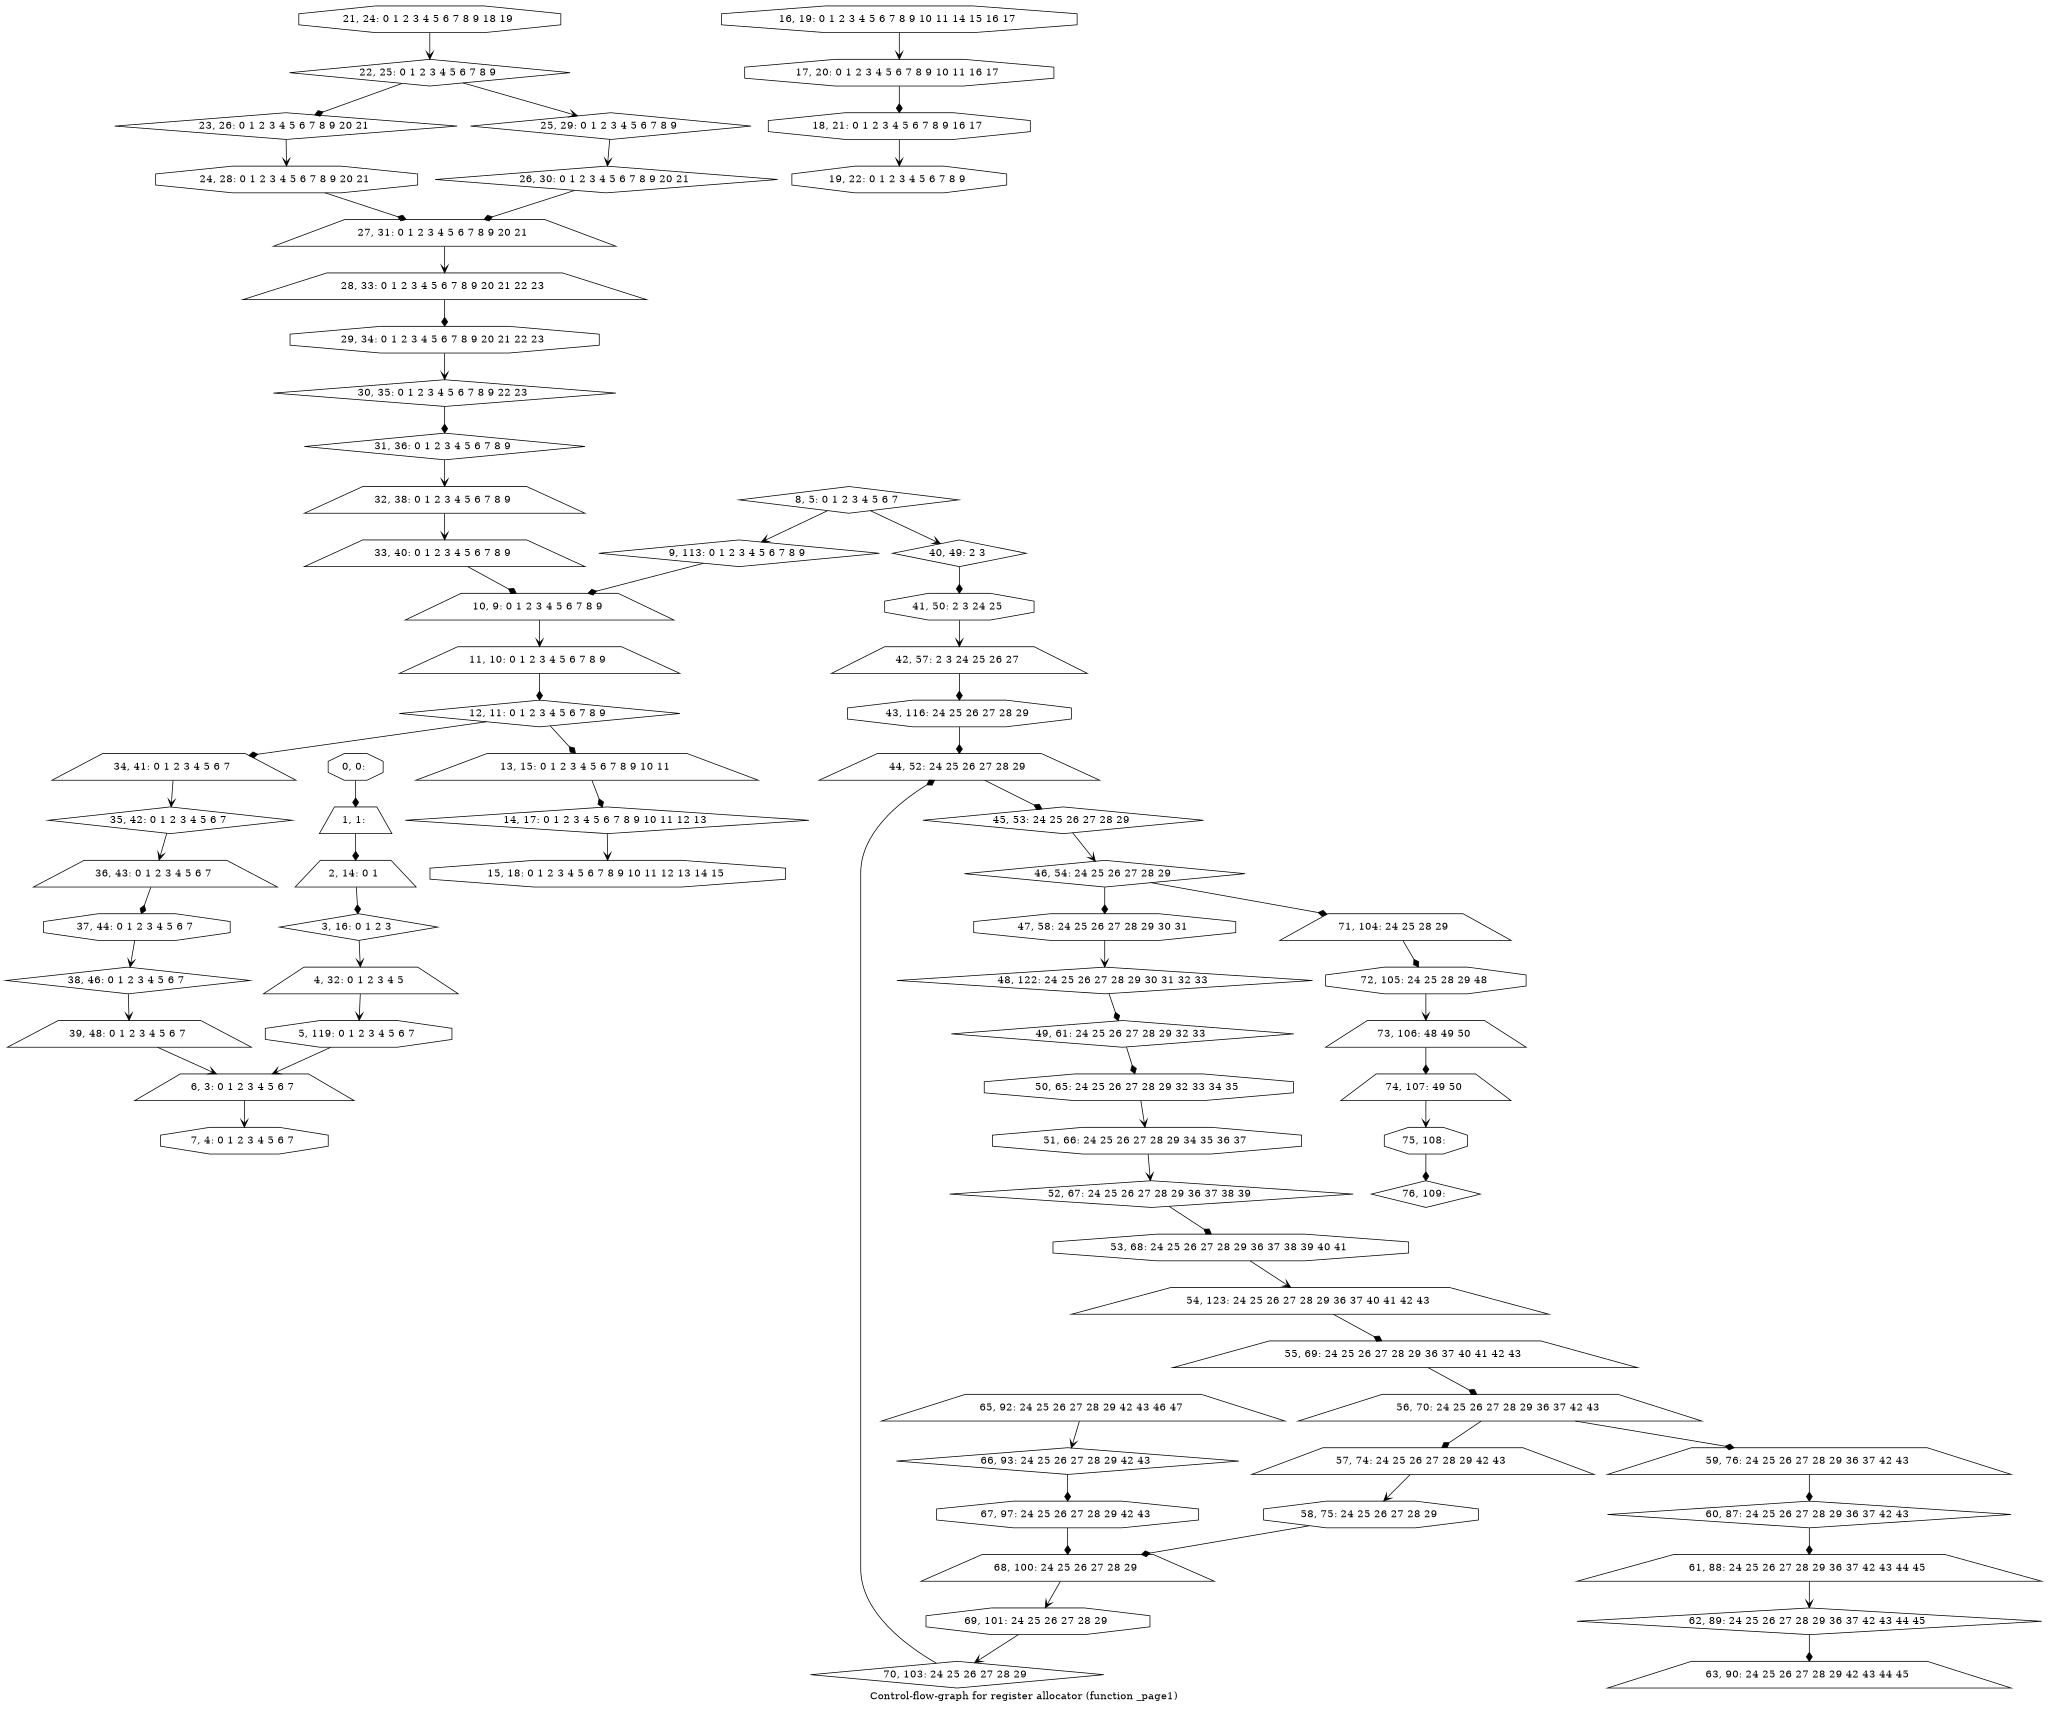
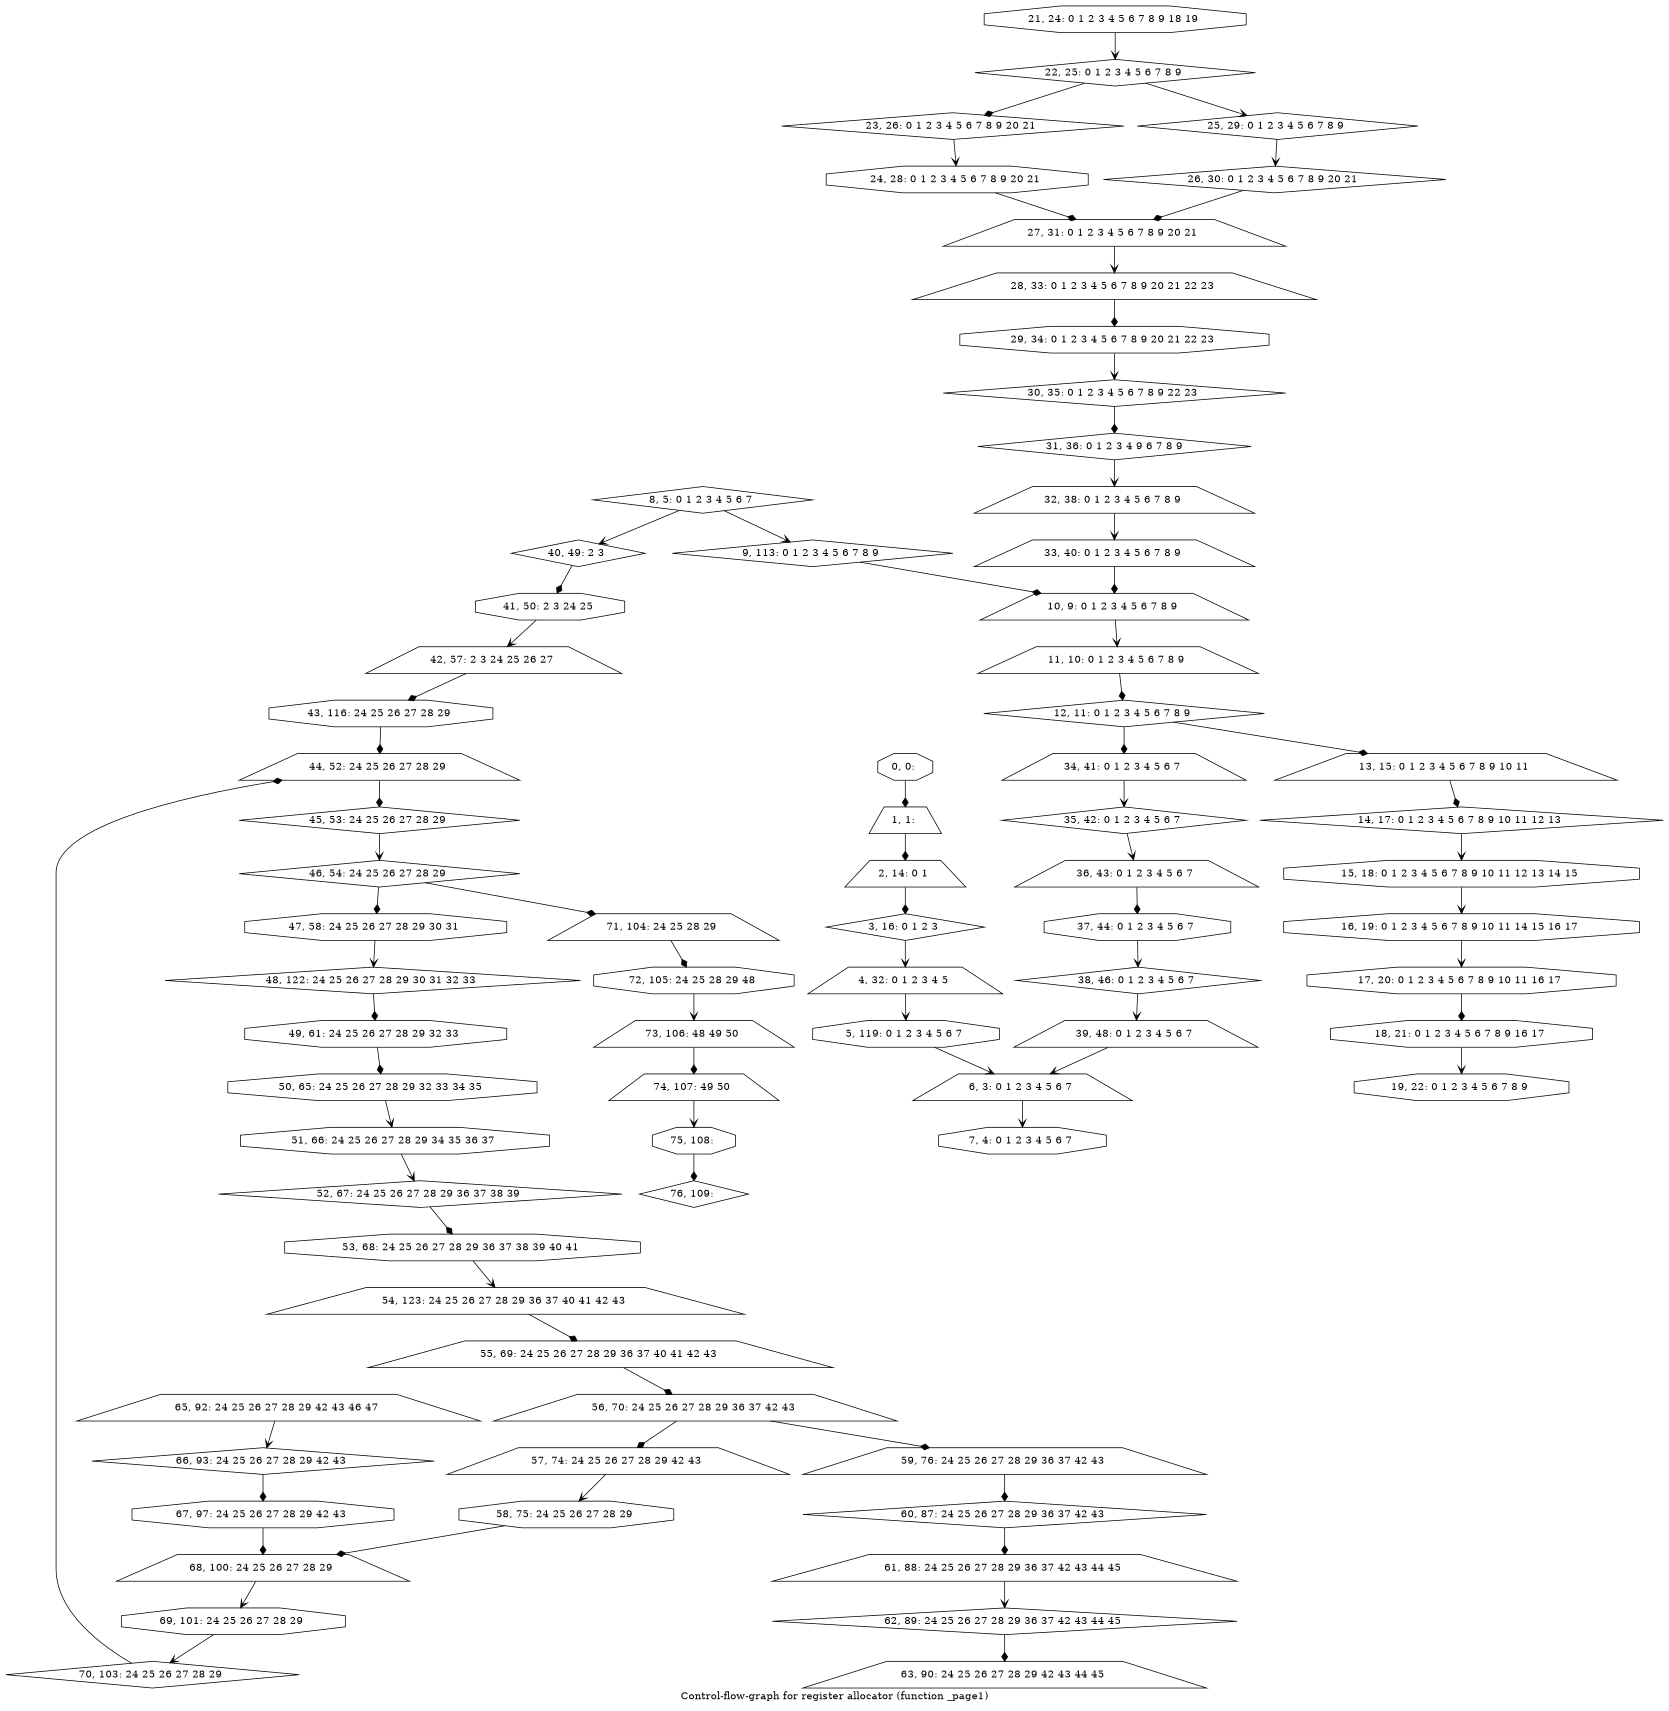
node "31, 36: 0 1 2 3 4 5 6 7 8 9": label "31, 36: 0 1 2 3 4 5 6 7 8 9" -> "31, 36: 0 1 2 3 4 9 6 7 8 9"
edge "15, 18: 0 1 2 3 4 5 6 7 8 9 10 11 12 13 14 15" -> "16, 19: 0 1 2 3 4 5 6 7 8 9 10 11 14 15 16 17": added
node "49, 61: 24 25 26 27 28 29 32 33": shape diamond -> octagon
